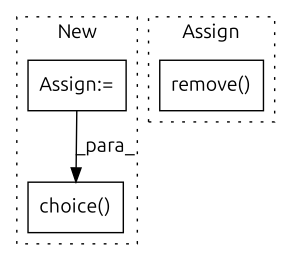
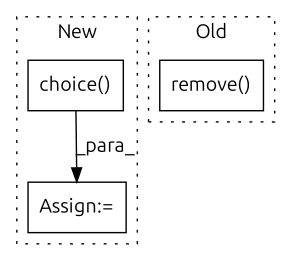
cluster "Assign": label "Assign" -> "Old"
edge "Assign:=" -> "choice()": reversed
